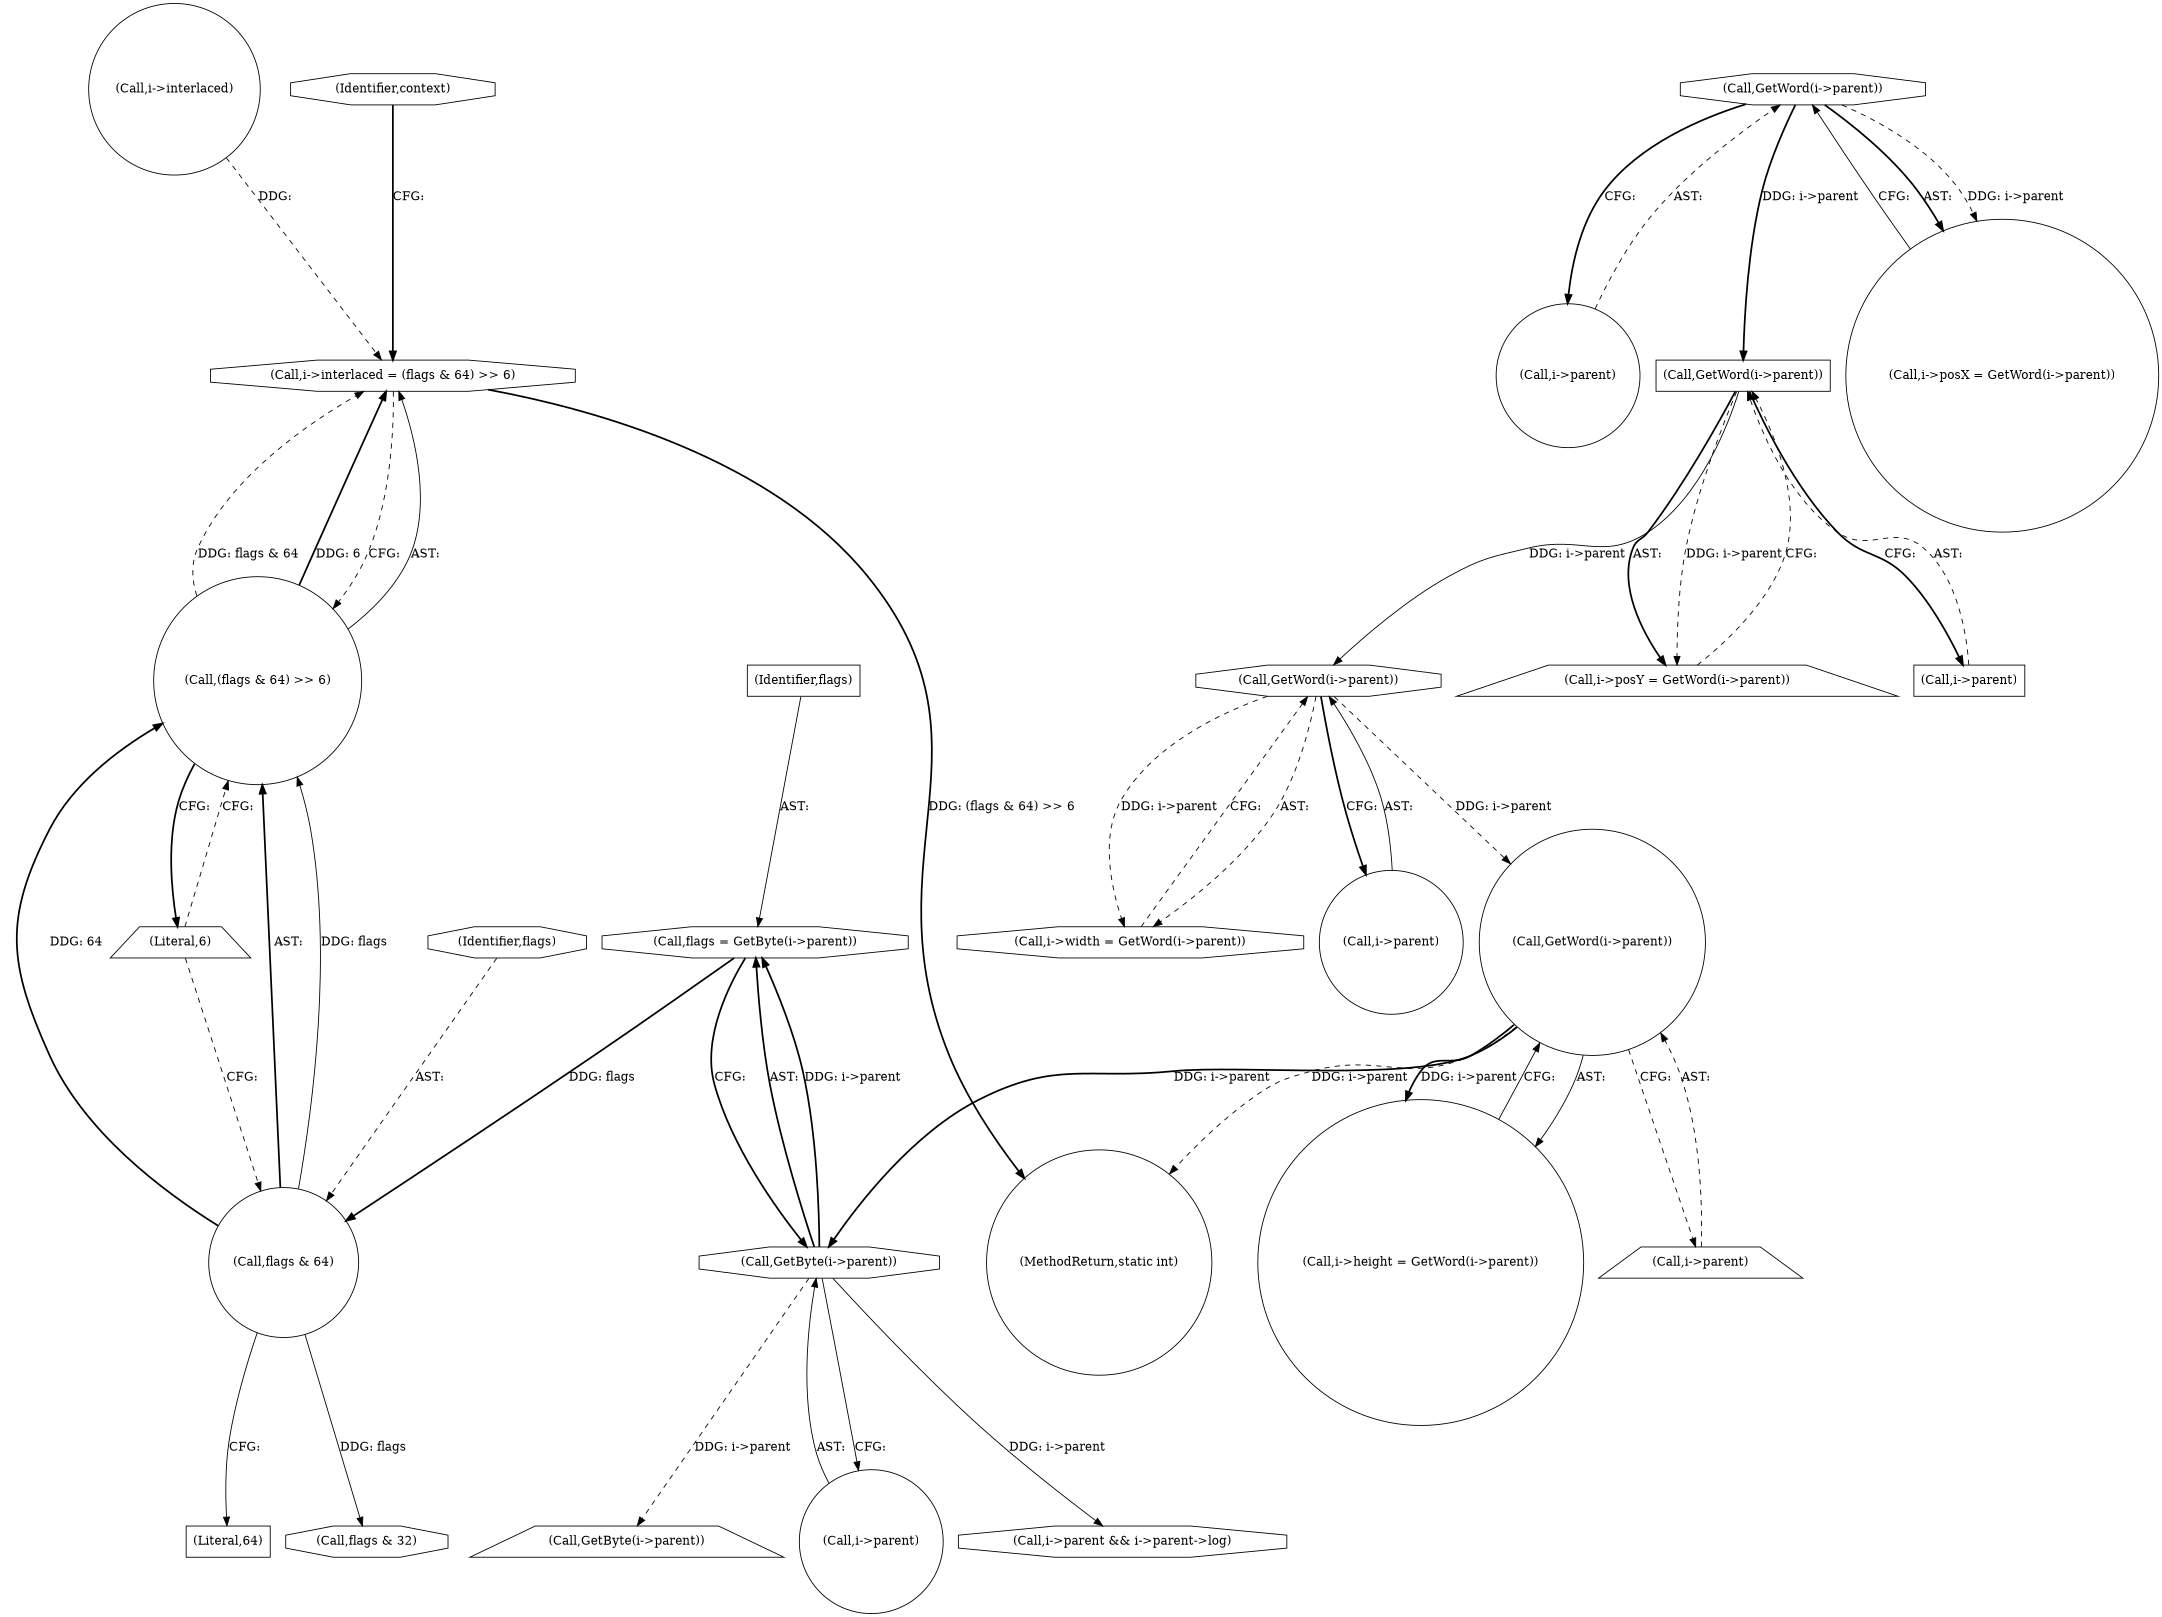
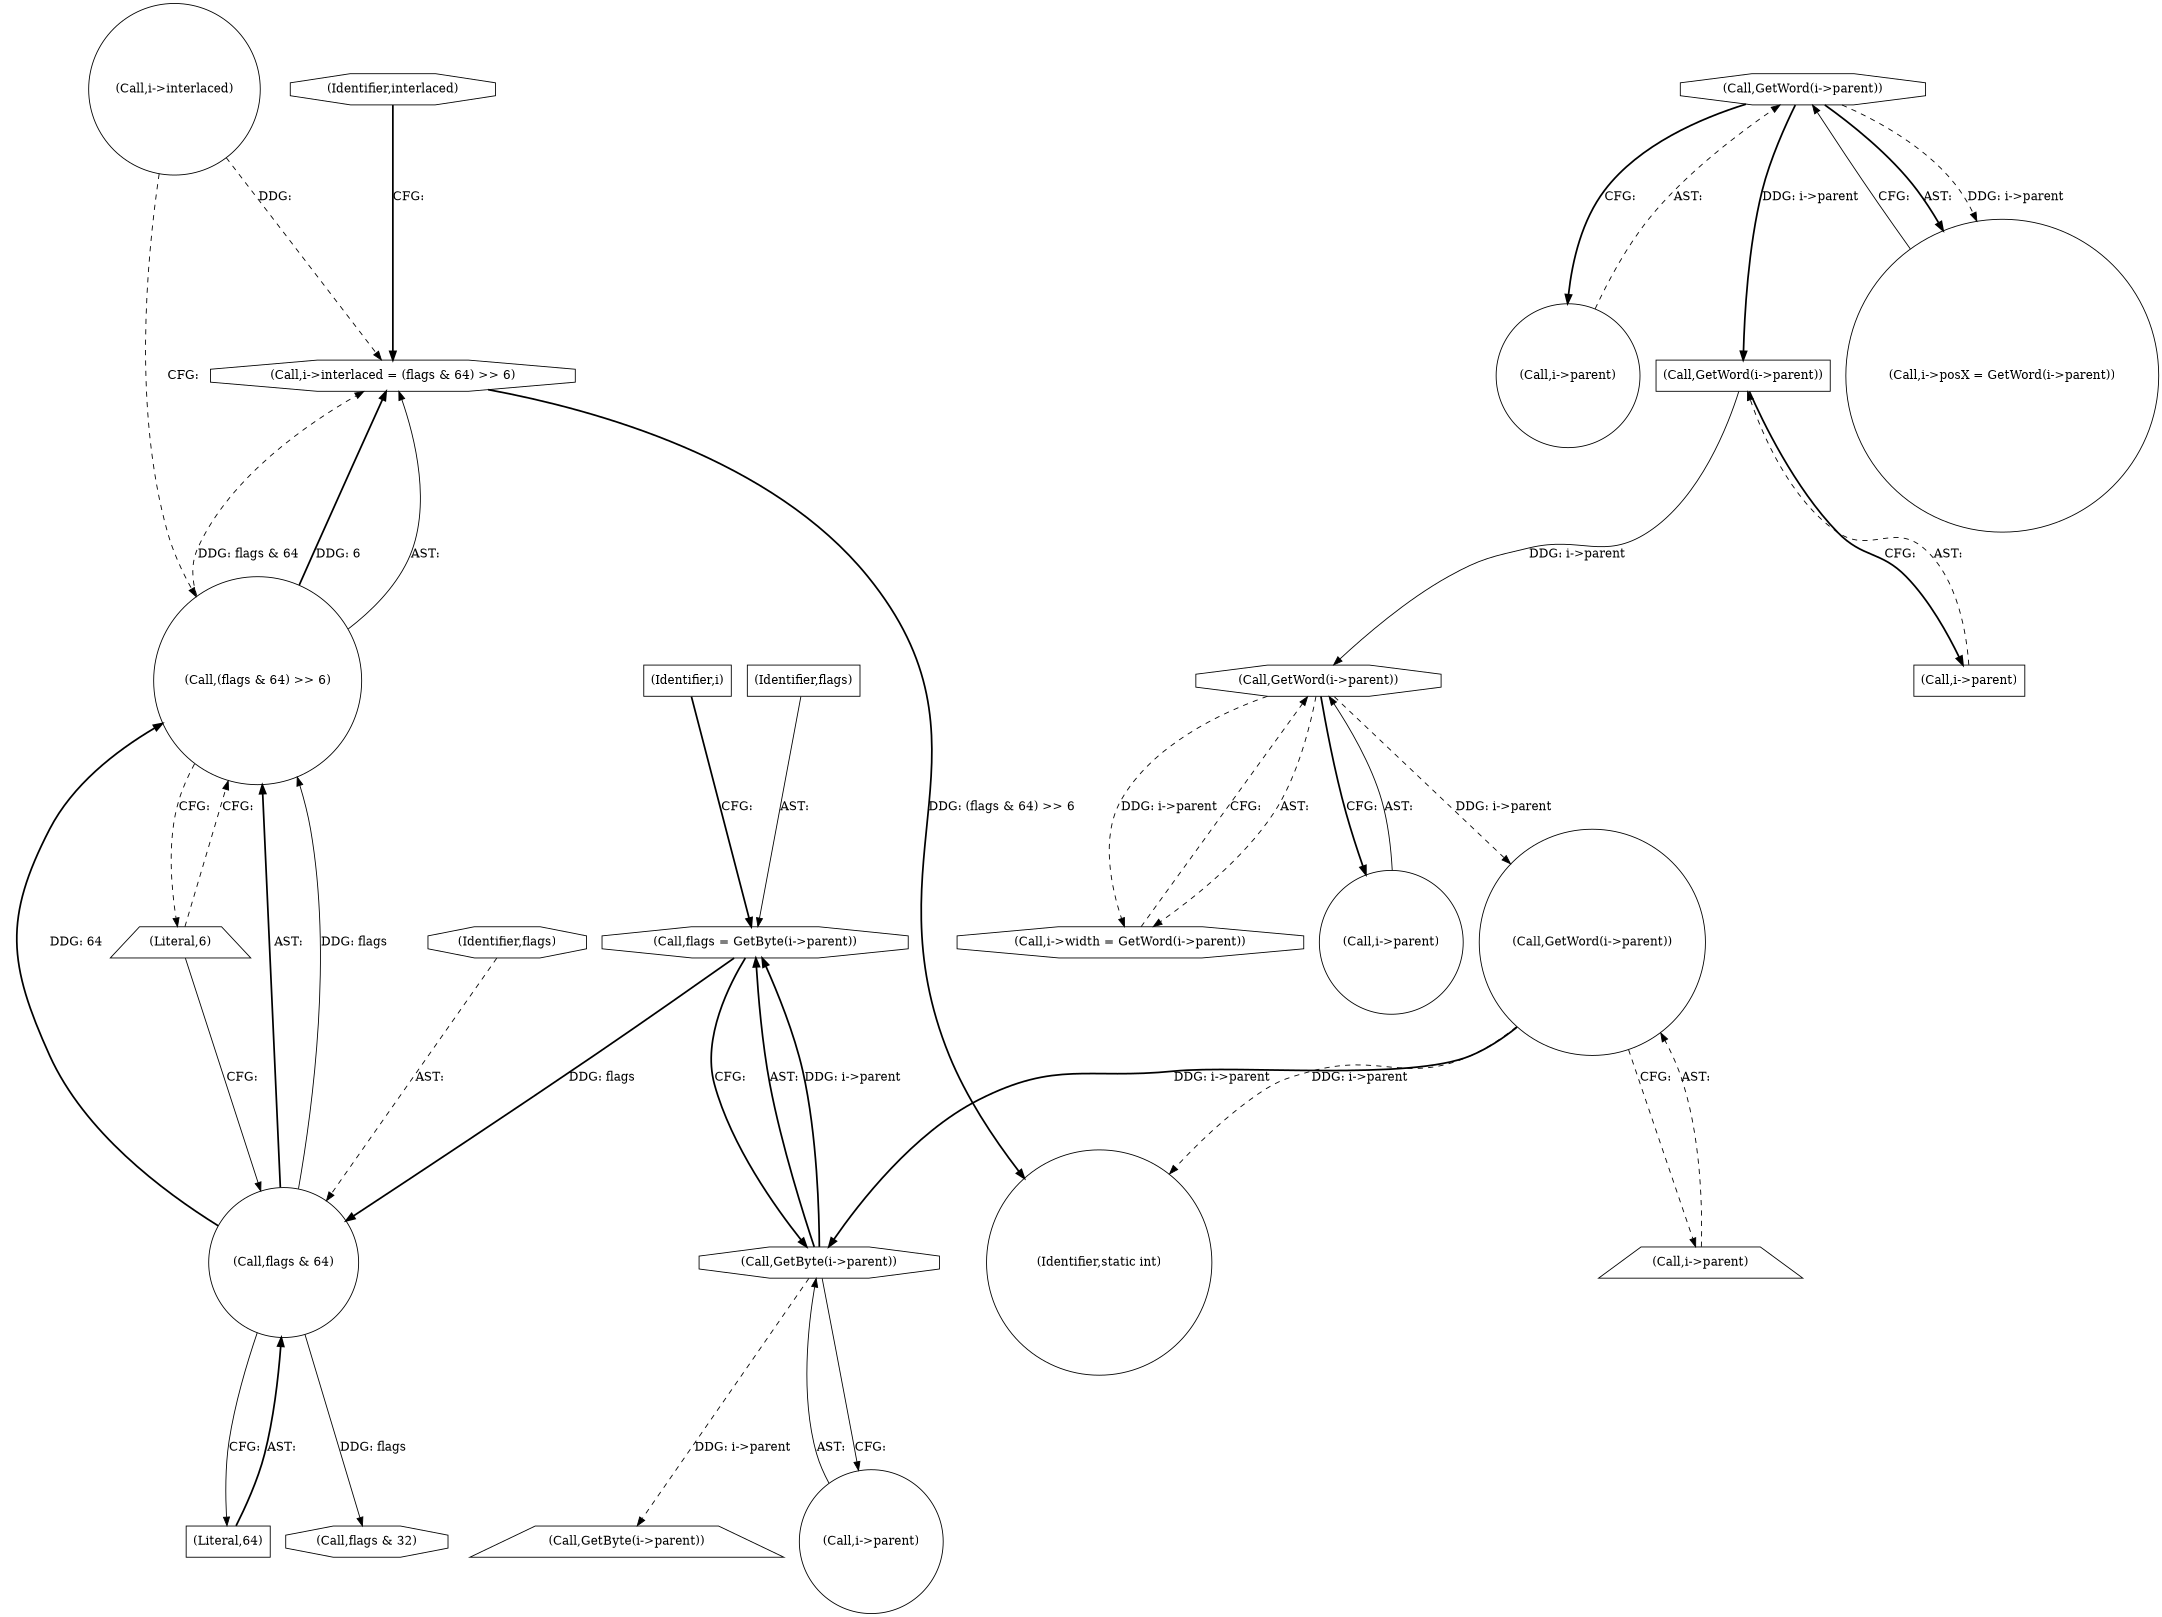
node "(Identifier,context)": label "(Identifier,context)" -> "(Identifier,interlaced)"
edge "(Call,i->interlaced = (flags & 64) >> 6)" -> "(Call,(flags & 64) >> 6)": now "(Call,i->interlaced)" -> "(Call,(flags & 64) >> 6)"
node "(Identifier,i)": added
node "(Call,i->posY = GetWord(i->parent))": removed
edge "(Call,(flags & 64) >> 6)" -> "(Literal,6)": style bold -> dashed
edge "(Literal,6)" -> "(Call,flags & 64)": style dashed -> solid
node "(MethodReturn,static int)": label "(MethodReturn,static int)" -> "(Identifier,static int)"
node "(Call,i->height = GetWord(i->parent))": removed
edge "(Literal,64)" -> "(Call,flags & 64)": added, label "AST:"
node "(Call,i->parent && i->parent->log)": removed
